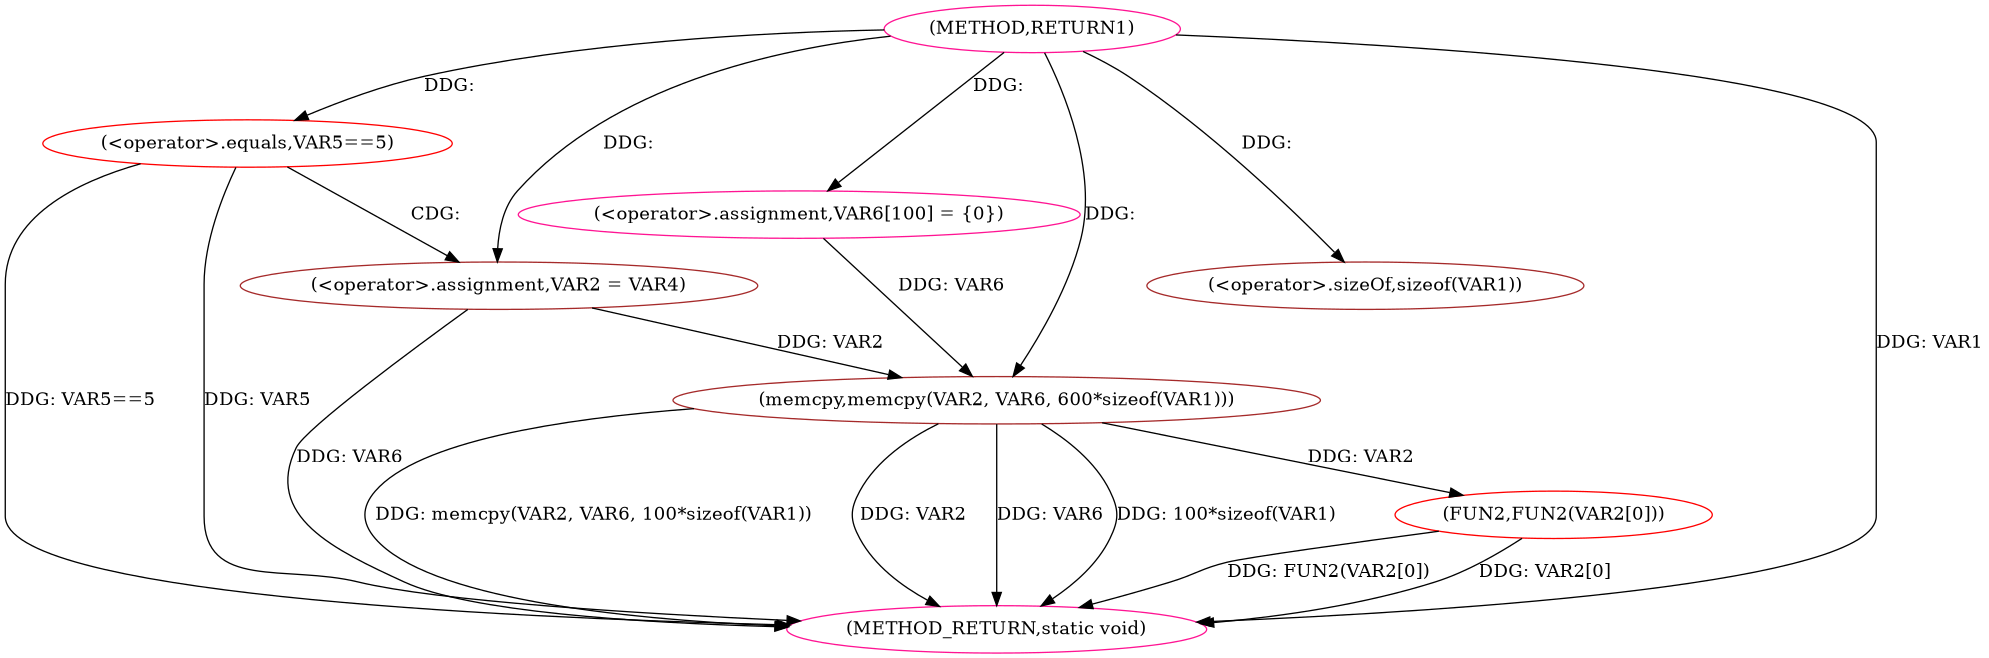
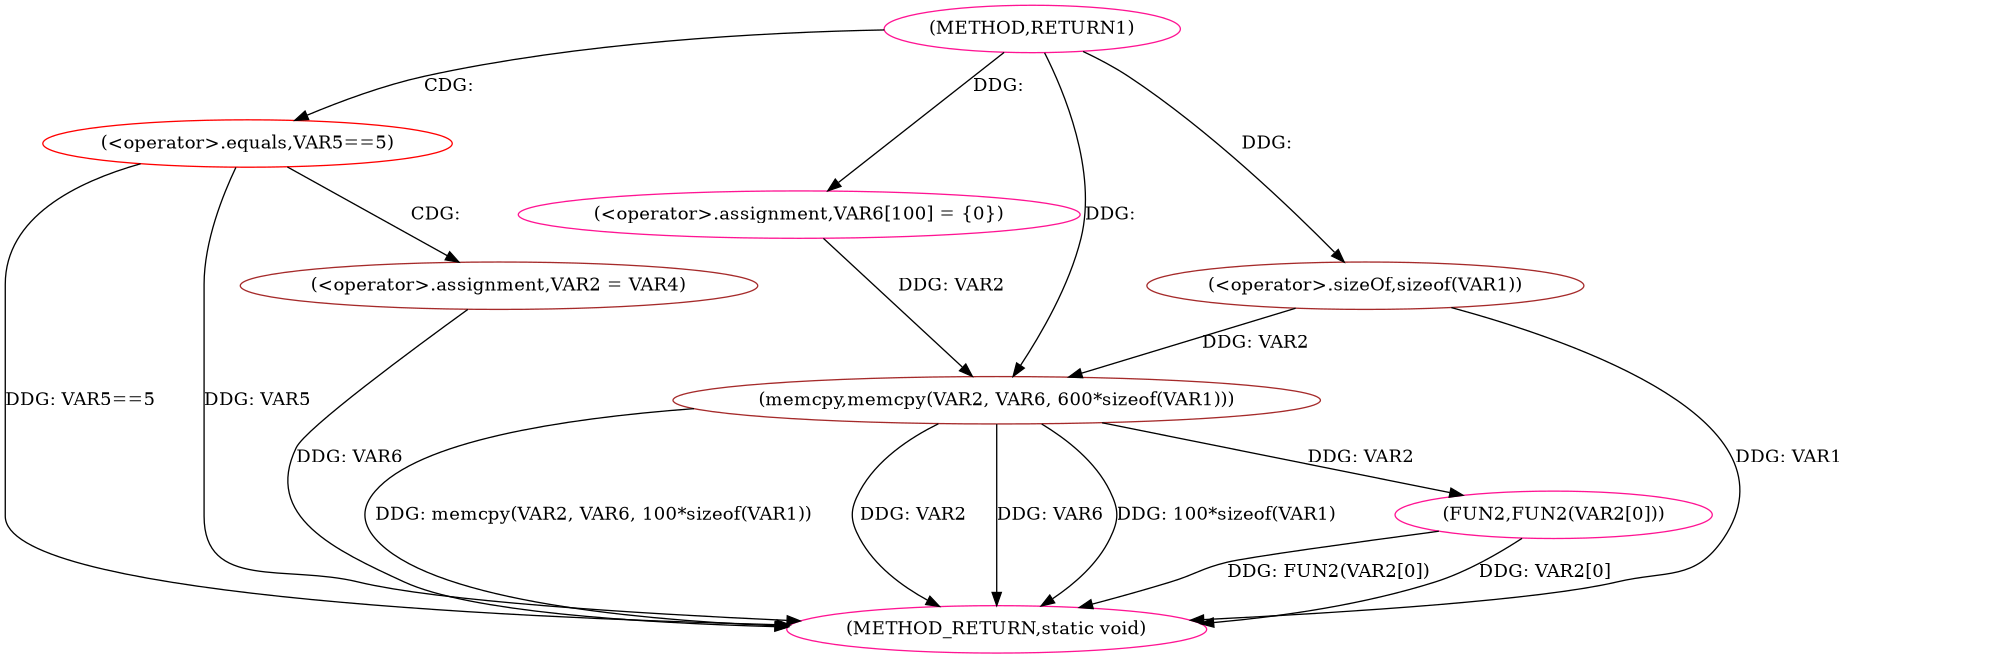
edge "(METHOD,RETURN1)" -> "(<operator>.equals,VAR5==5)": label "DDG: " -> "CDG: "
edge "(METHOD,RETURN1)" -> "(<operator>.assignment,VAR2 = VAR4)": removed, label "DDG:"
edge "(<operator>.assignment,VAR6[100] = {0})" -> "(memcpy,memcpy(VAR2, VAR6, 600*sizeof(VAR1)))": label "DDG: VAR6" -> "DDG: VAR2"
edge "(METHOD,RETURN1)" -> "(METHOD_RETURN,static void)": now "(<operator>.sizeOf,sizeof(VAR1))" -> "(METHOD_RETURN,static void)"
edge "(<operator>.assignment,VAR2 = VAR4)" -> "(memcpy,memcpy(VAR2, VAR6, 600*sizeof(VAR1)))": now "(<operator>.sizeOf,sizeof(VAR1))" -> "(memcpy,memcpy(VAR2, VAR6, 600*sizeof(VAR1)))"
node "(FUN2,FUN2(VAR2[0]))": color red -> deeppink
